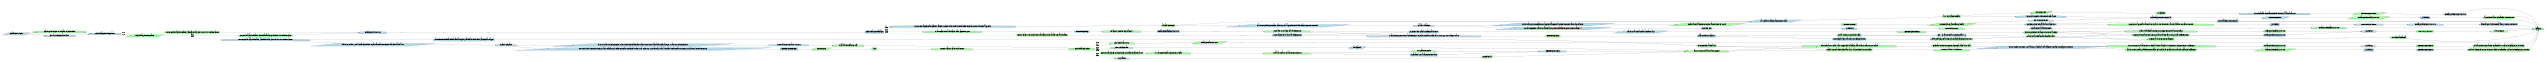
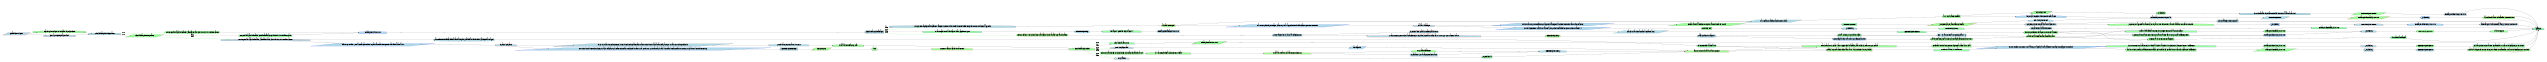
node "je veux aller voir un dragon! ça a l'air tellement cool": removed
node "On s'y habitue ressemble.": label "On s'y habitue ressemble." -> "On s'y habitue finalement."
